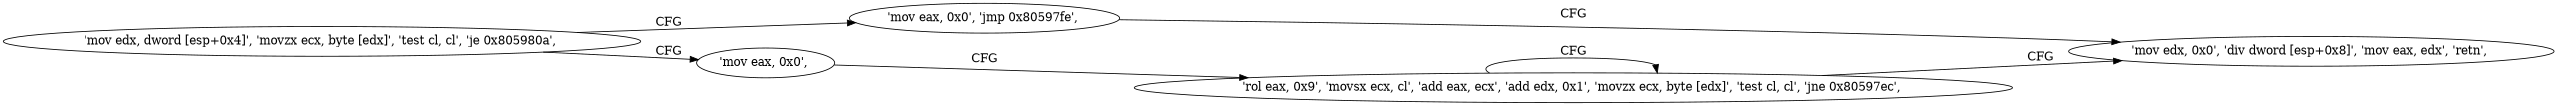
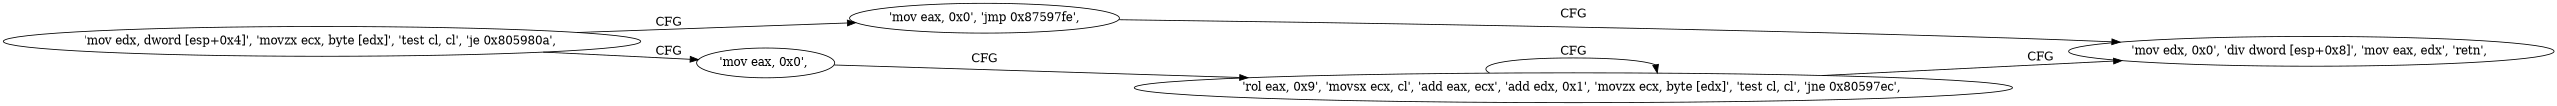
node "'mov eax, 0x0', 'jmp 0x80597fe',": label "'mov eax, 0x0', 'jmp 0x80597fe'," -> "'mov eax, 0x0', 'jmp 0x87597fe',"
